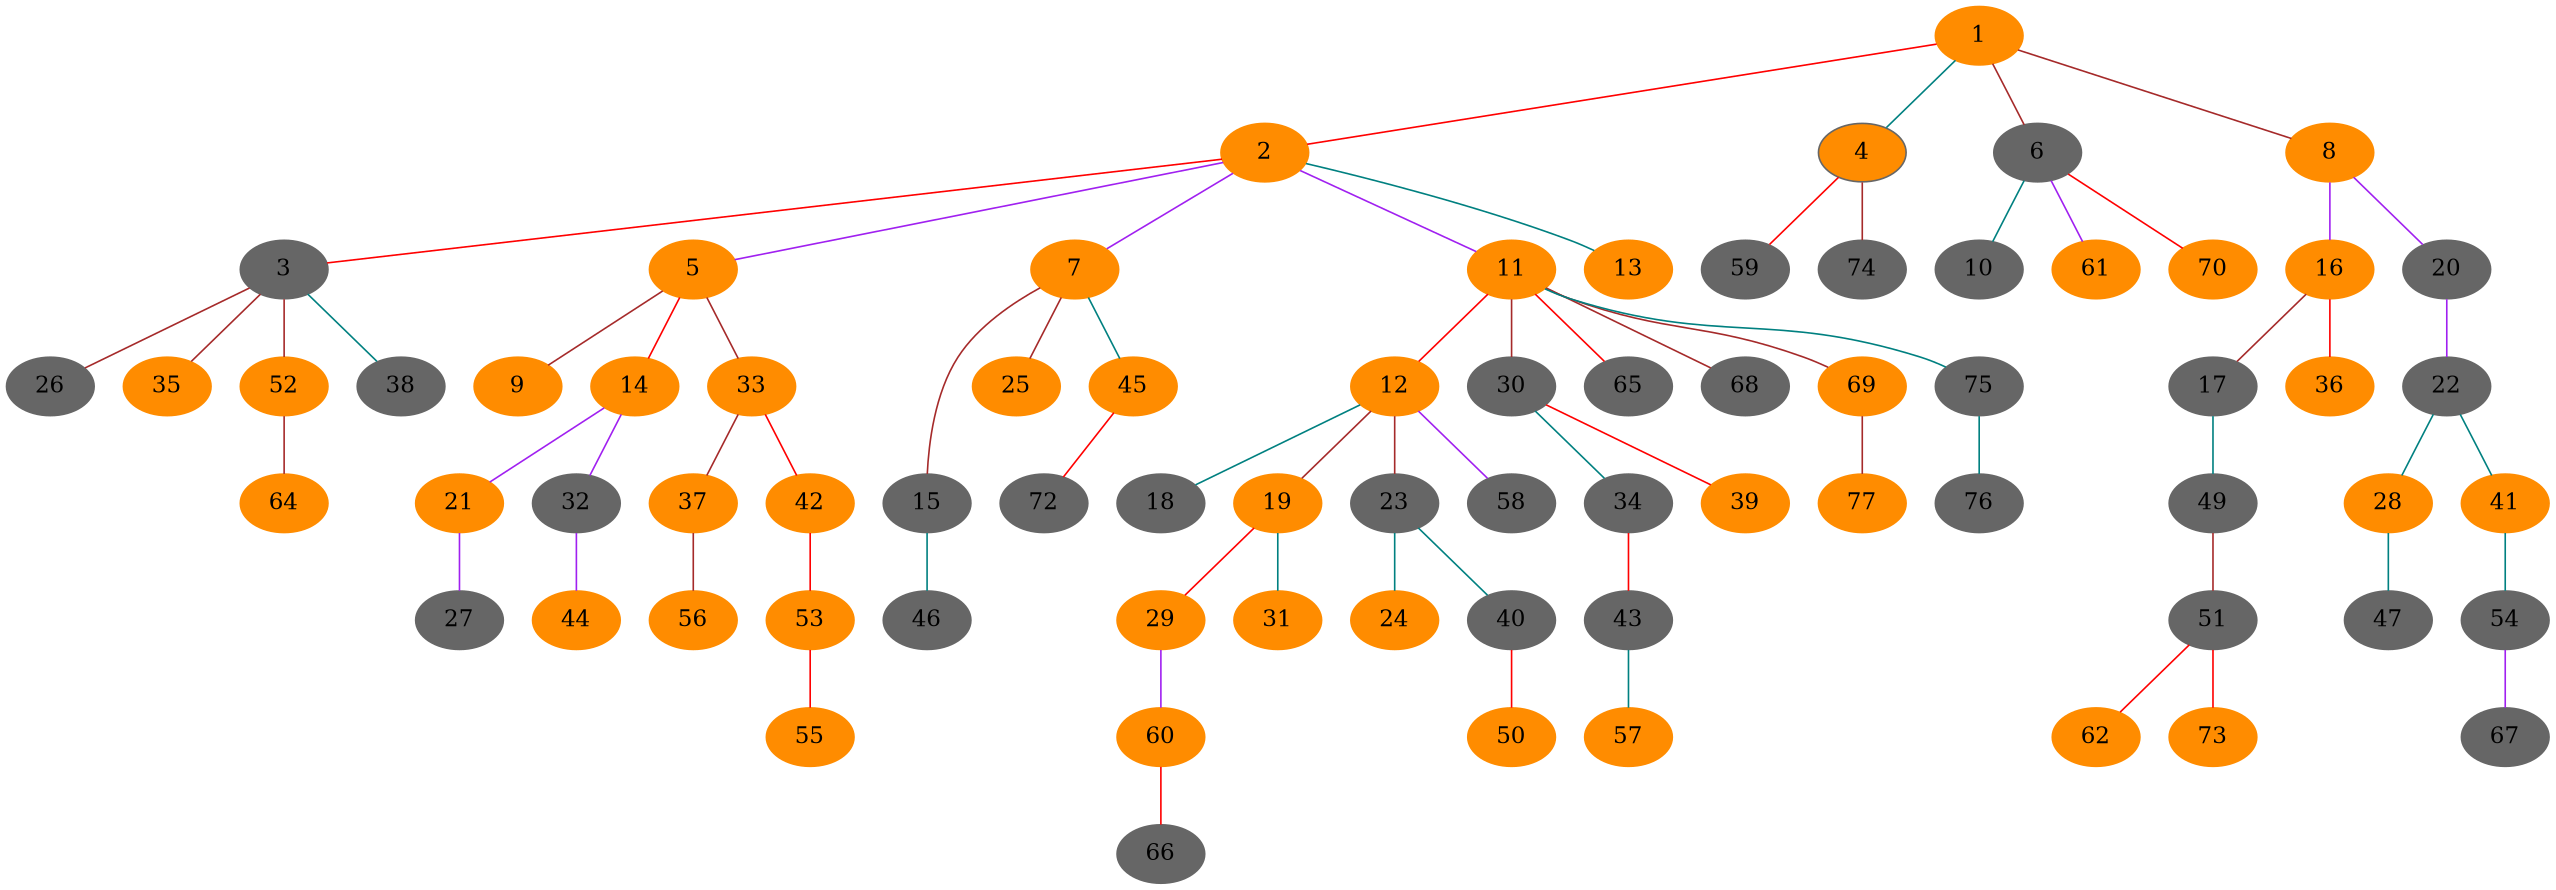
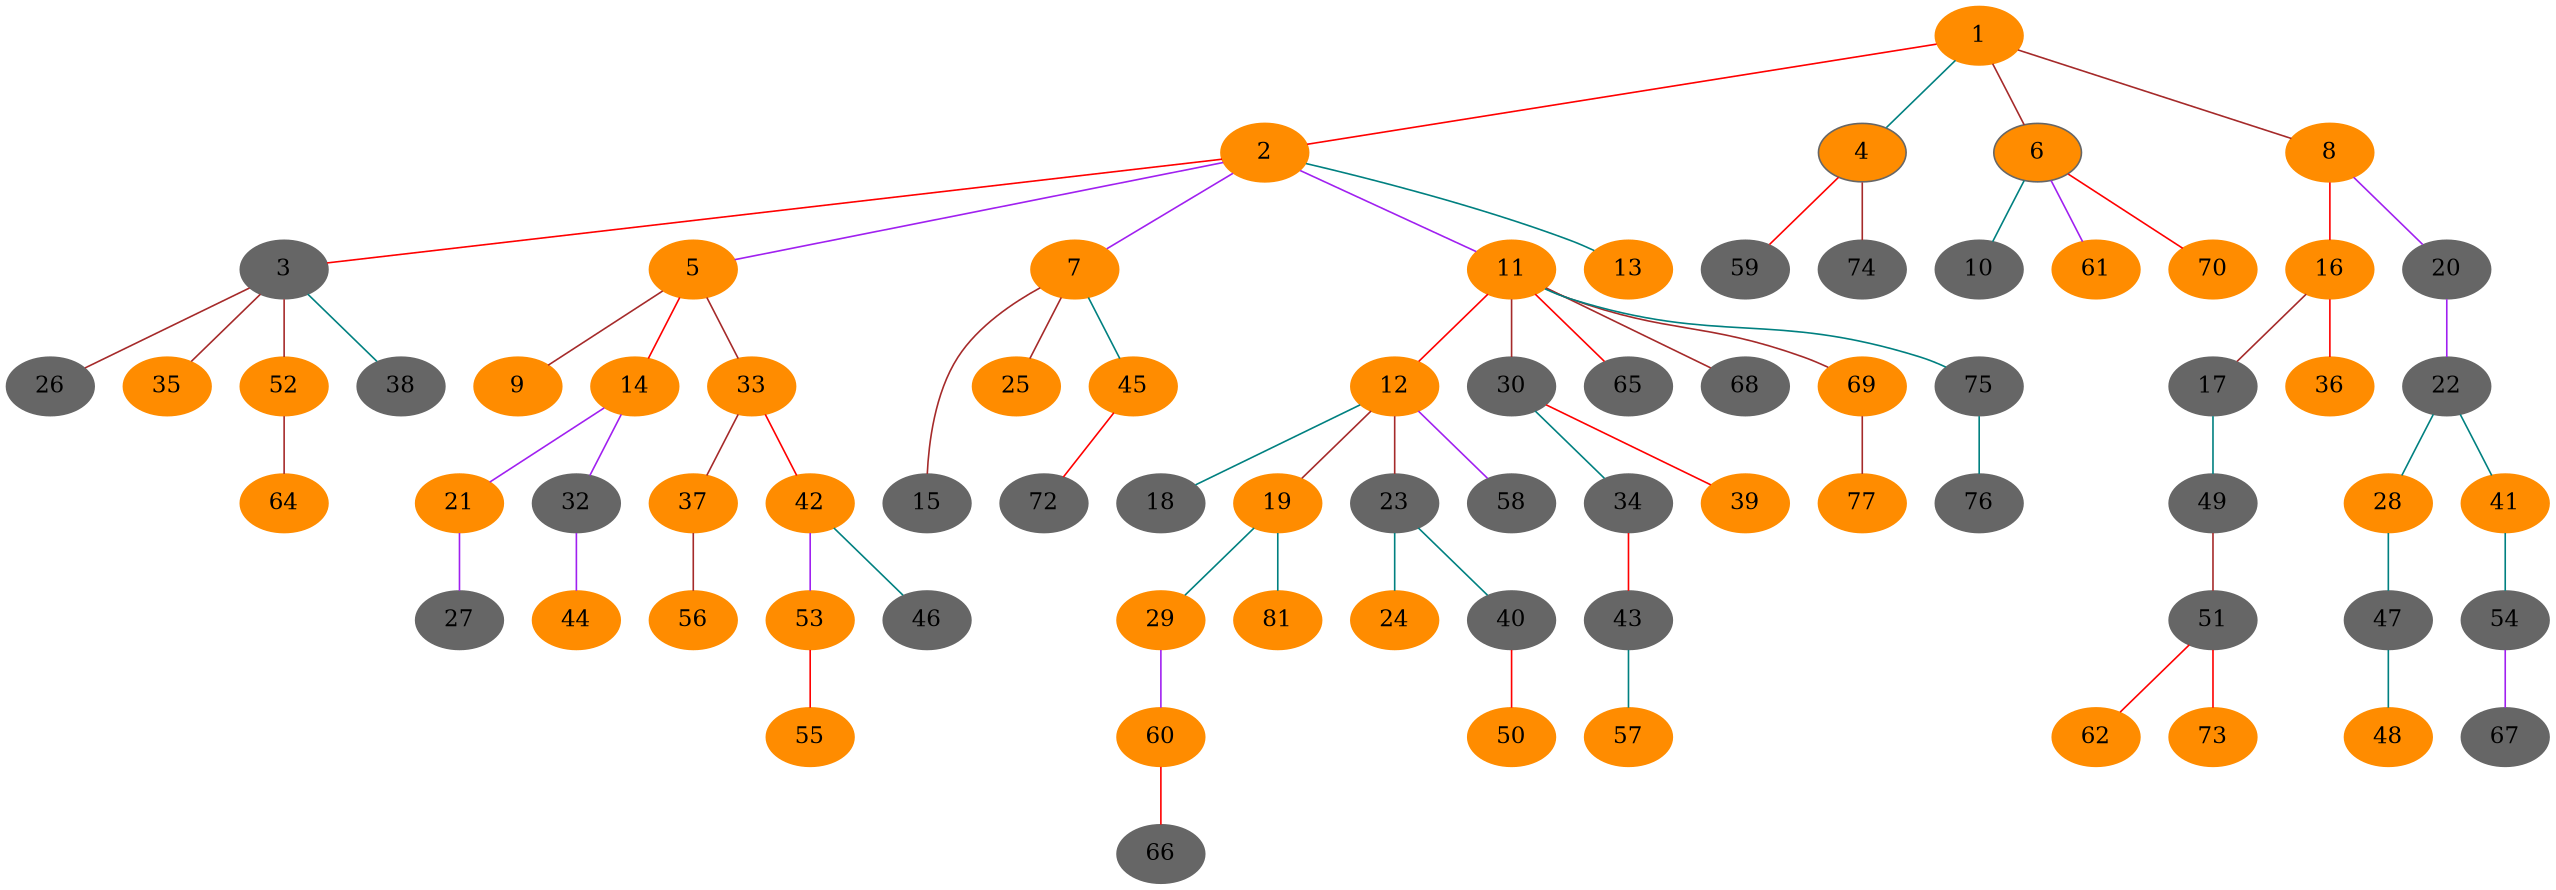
node "6": fillcolor gray40 -> darkorange
edge "8" -- "16": color purple -> red
edge "42" -- "53": color red -> purple
edge "15" -- "46": now "42" -- "46"
edge "19" -- "29": color red -> teal
node "31": label "31" -> "81"
node "48": added
